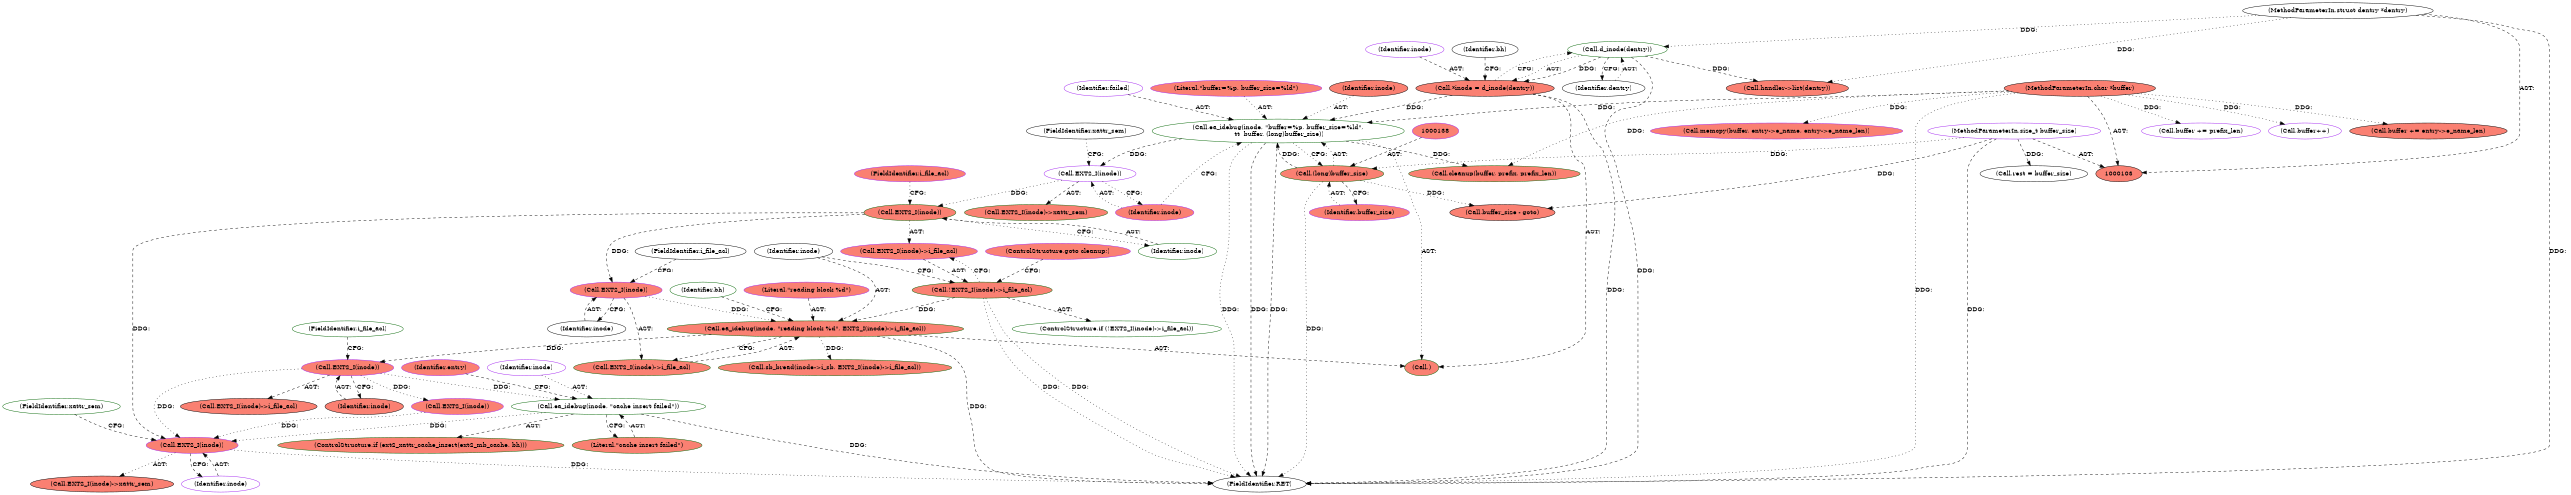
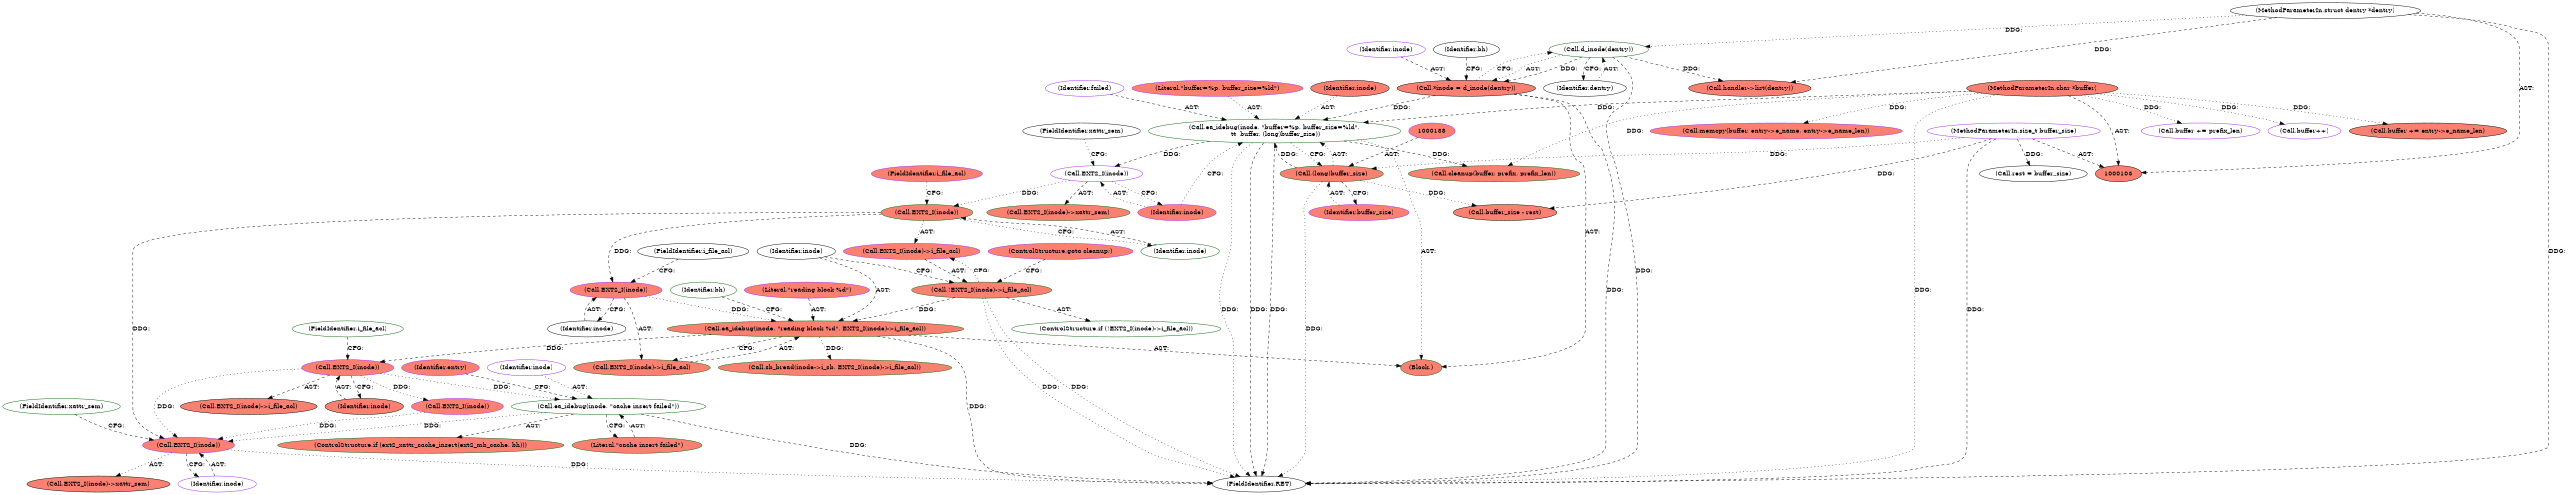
edge "(MethodParameterIn,struct dentry *dentry)" -> "(Call,handler->list(dentry))": style dotted -> dashed
node "(Call,buffer_size - goto)": label "(Call,buffer_size - goto)" -> "(Call,buffer_size - rest)"
node "(Call,)": label "(Call,)" -> "(Block,)"
